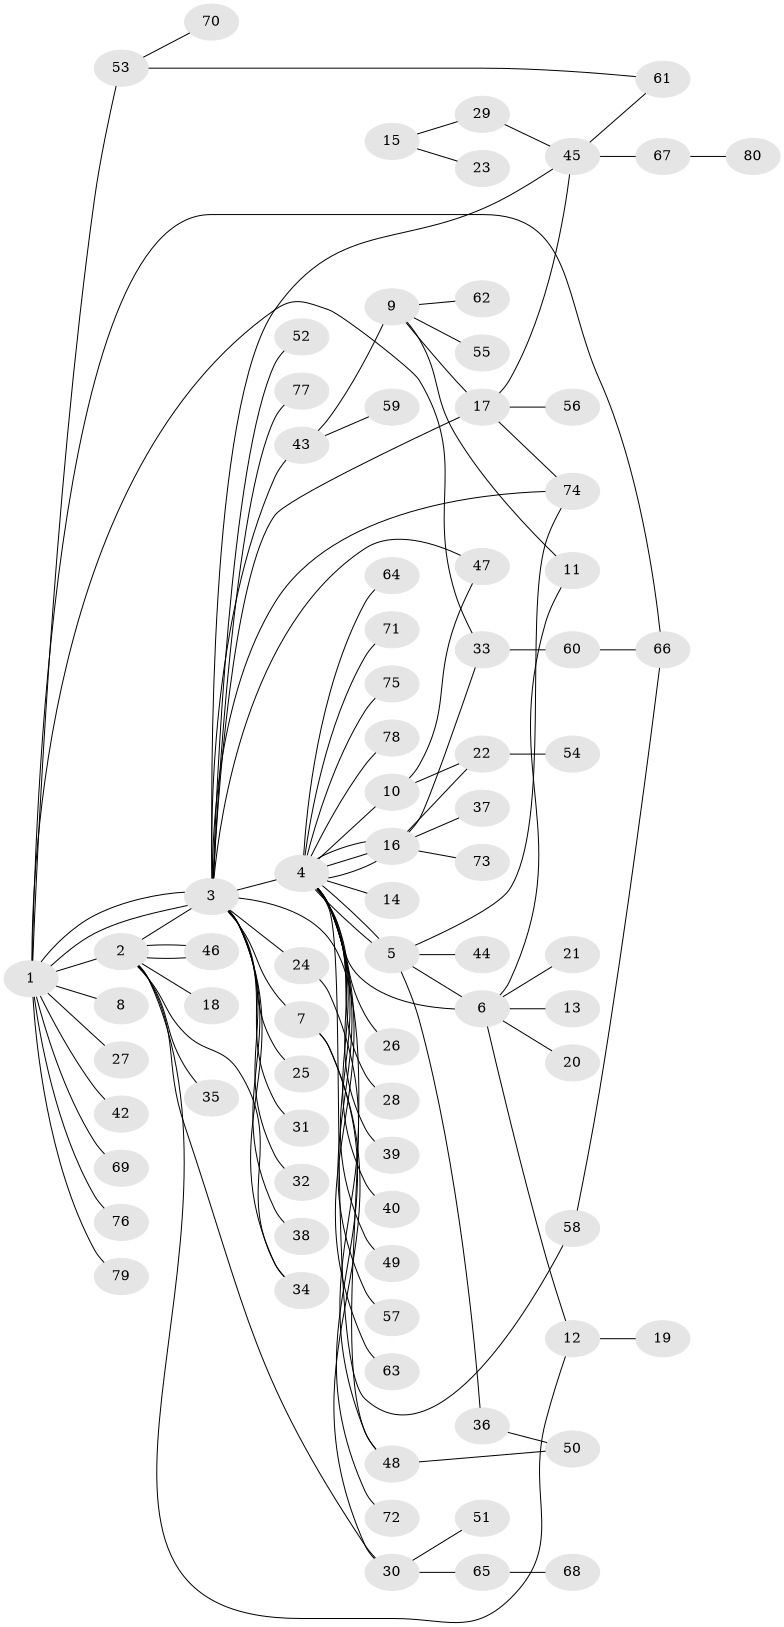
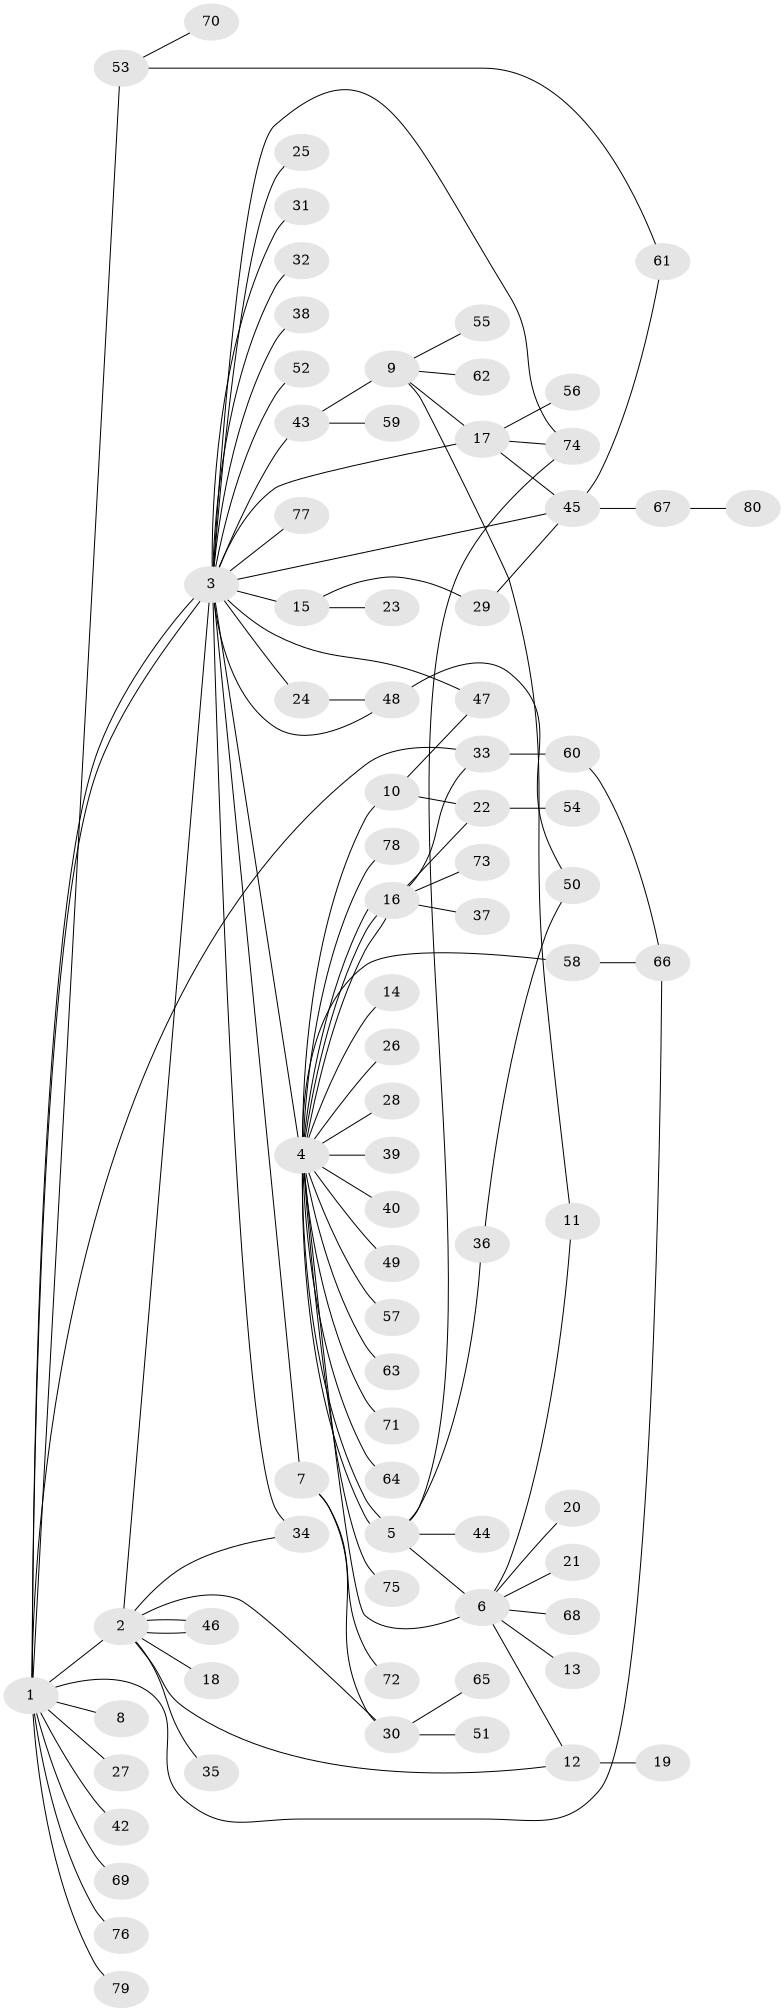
edge "3" -- "15": added
edge "65" -- "68": now "6" -- "68"
